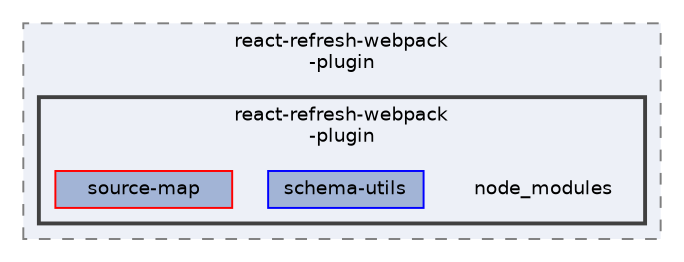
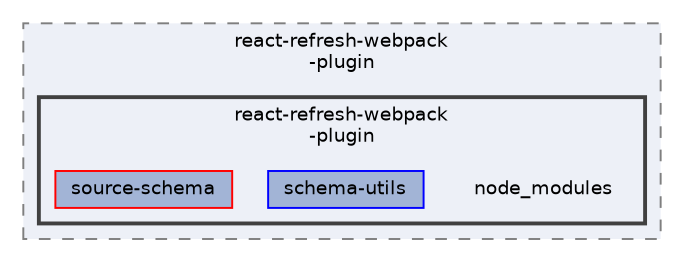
node "source-map": label "source-map" -> "source-schema"
